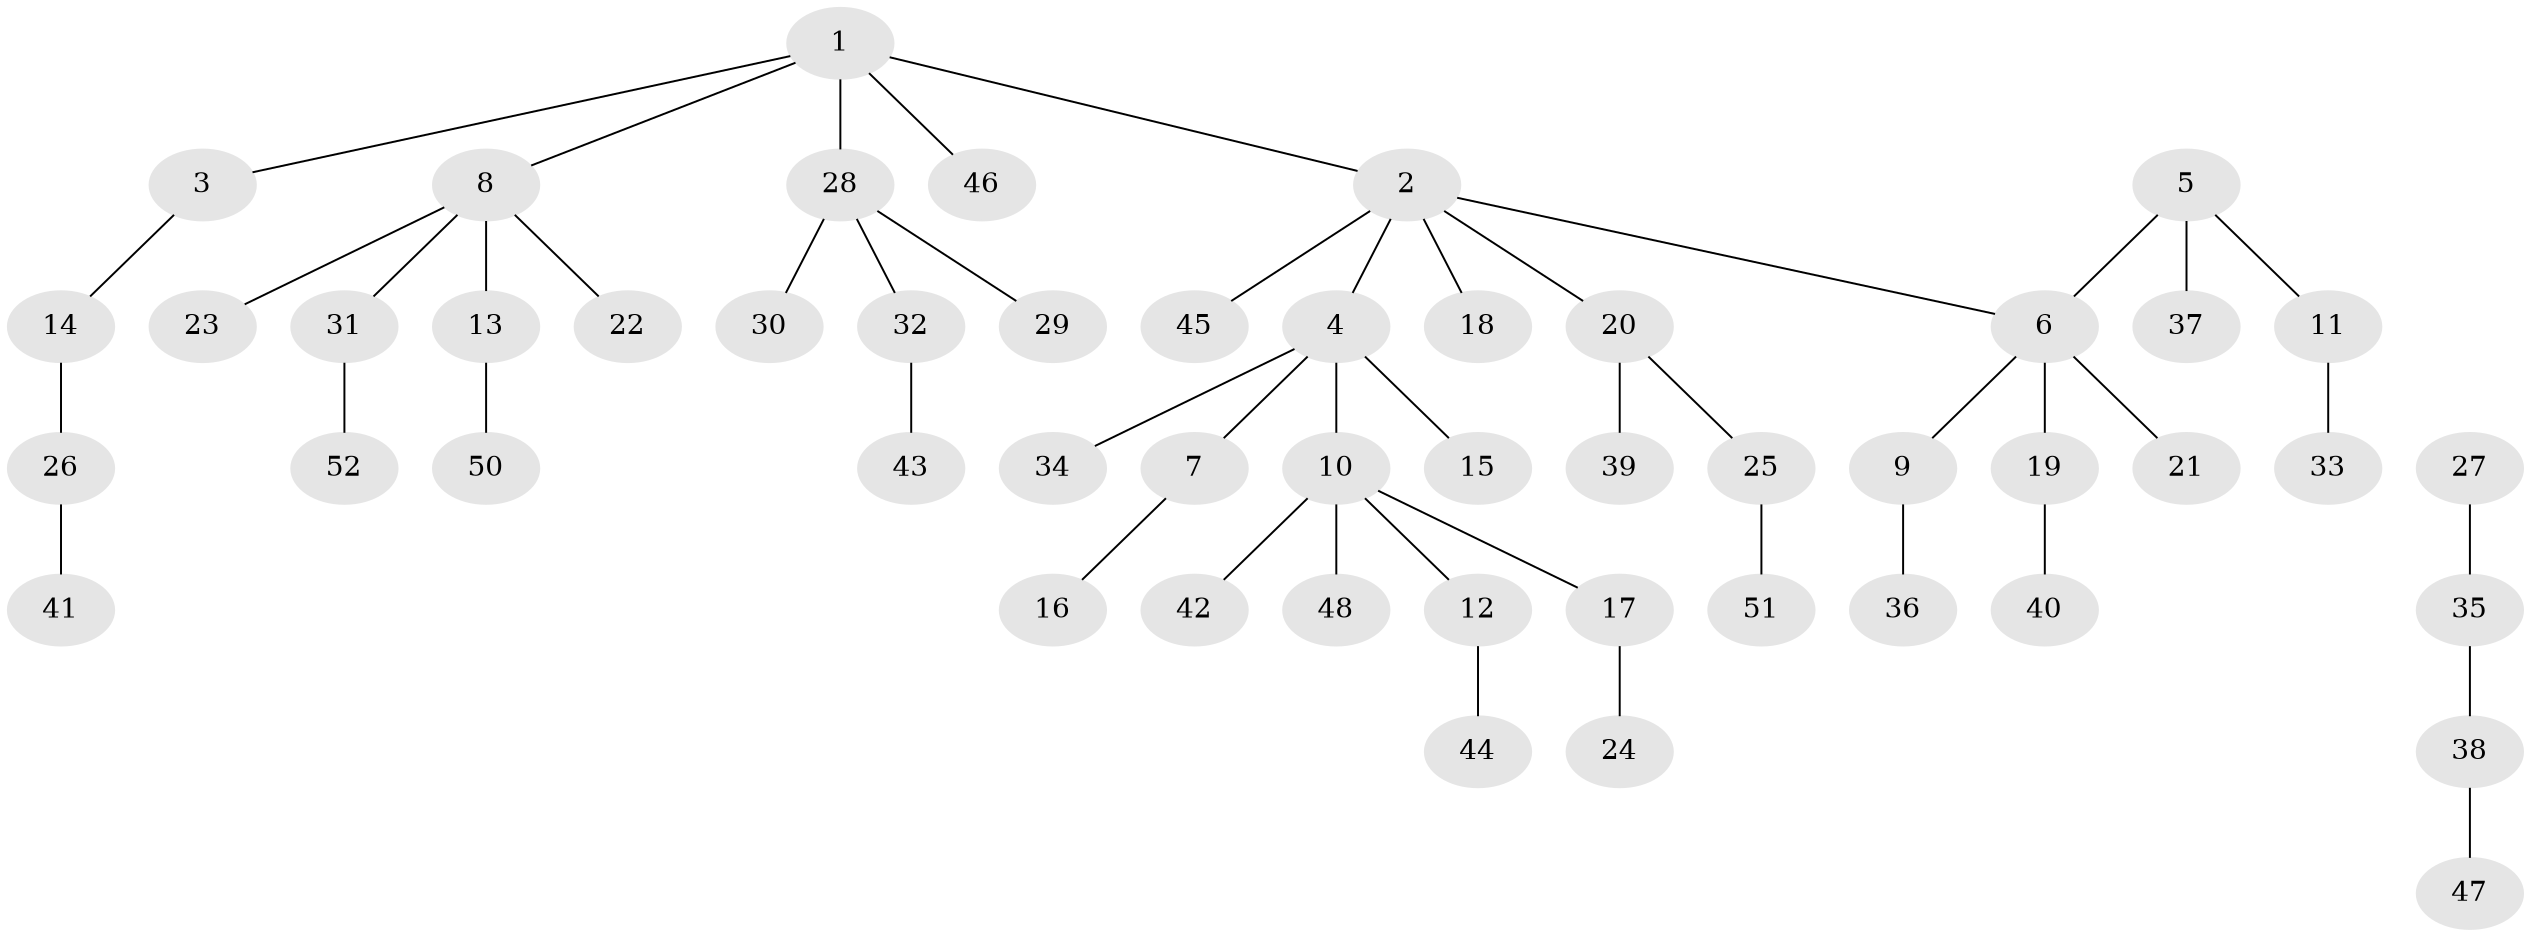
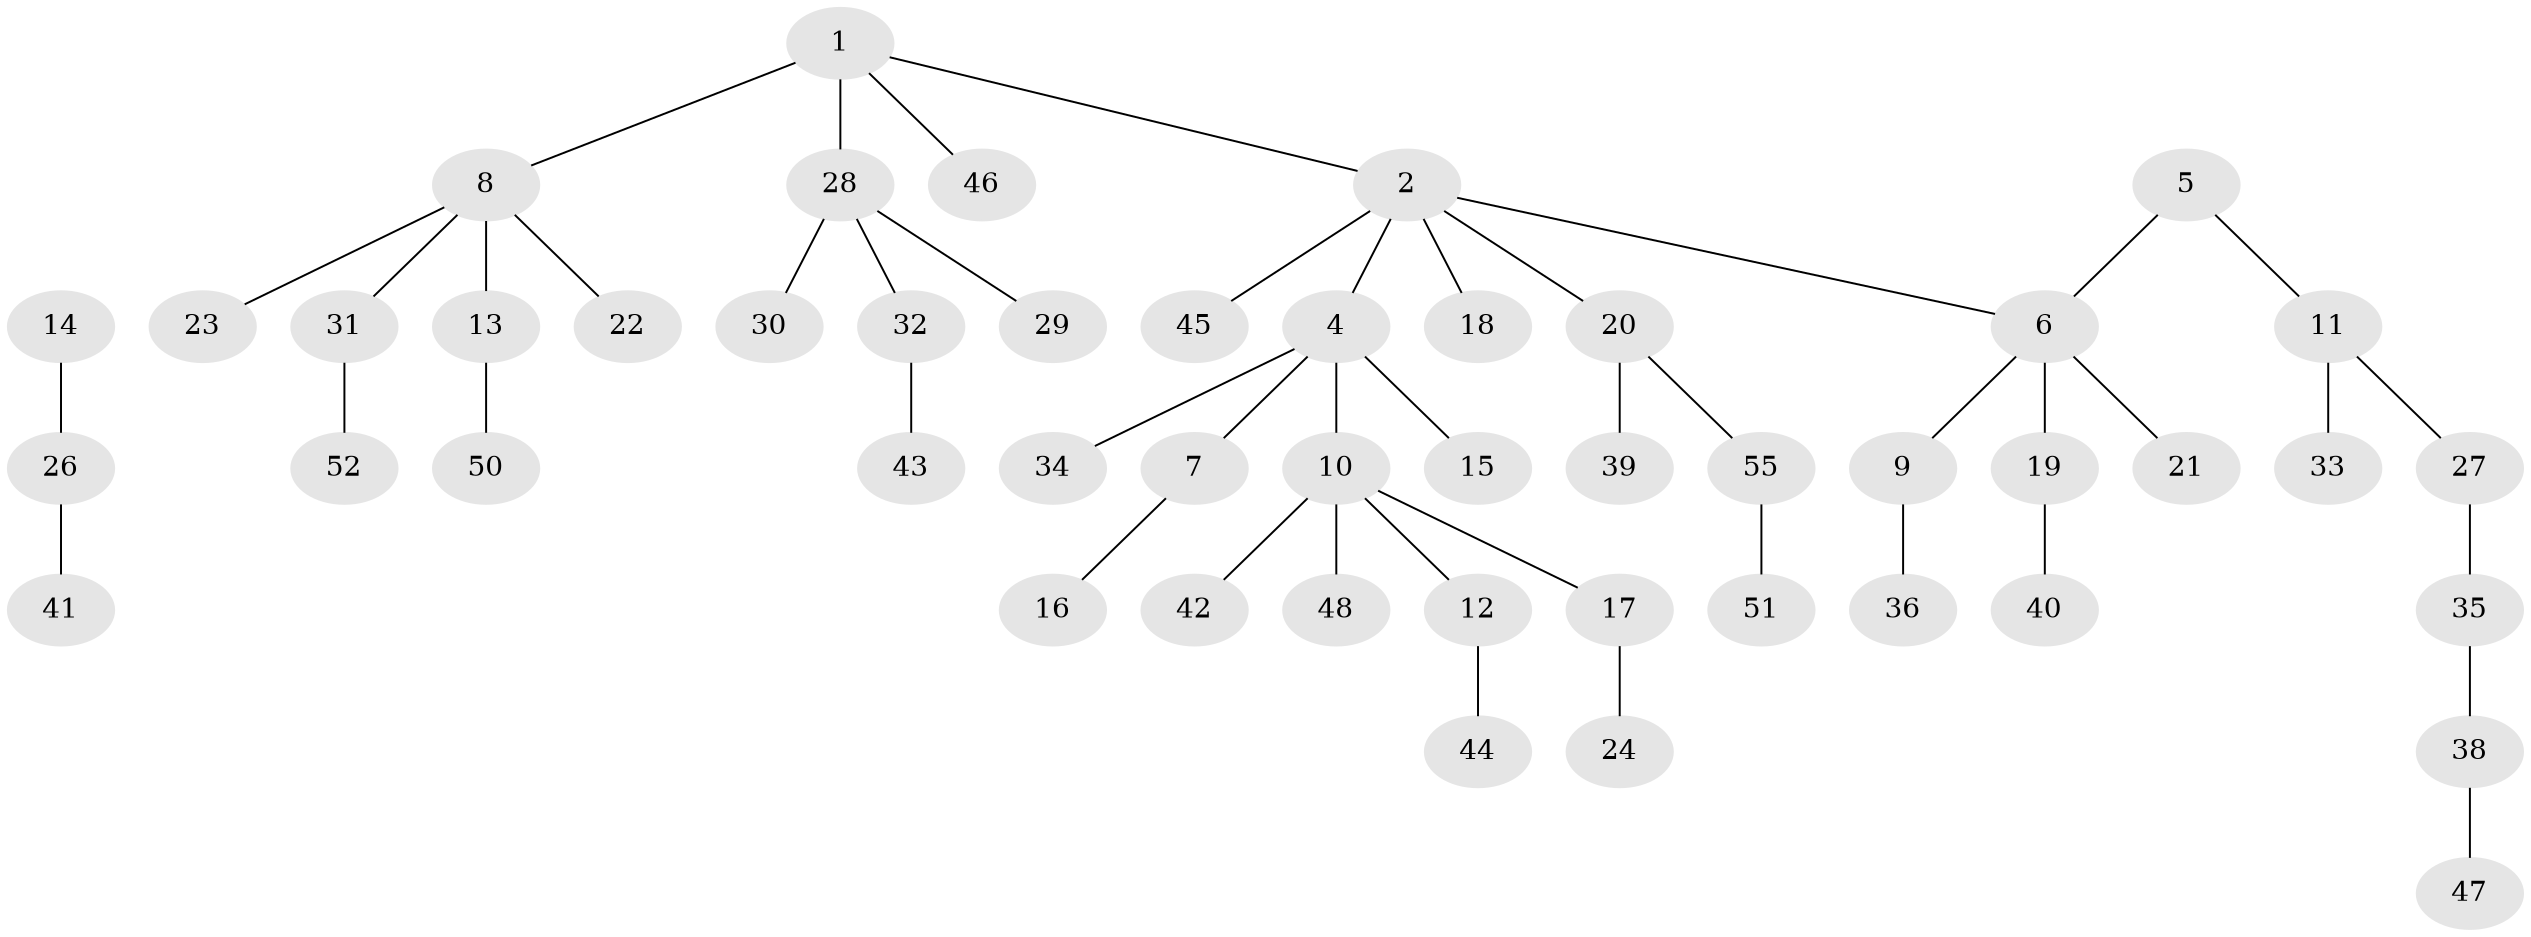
node "3": removed
node "37": removed
edge "11" -- "27": added
node "25": label "25" -> "55"
